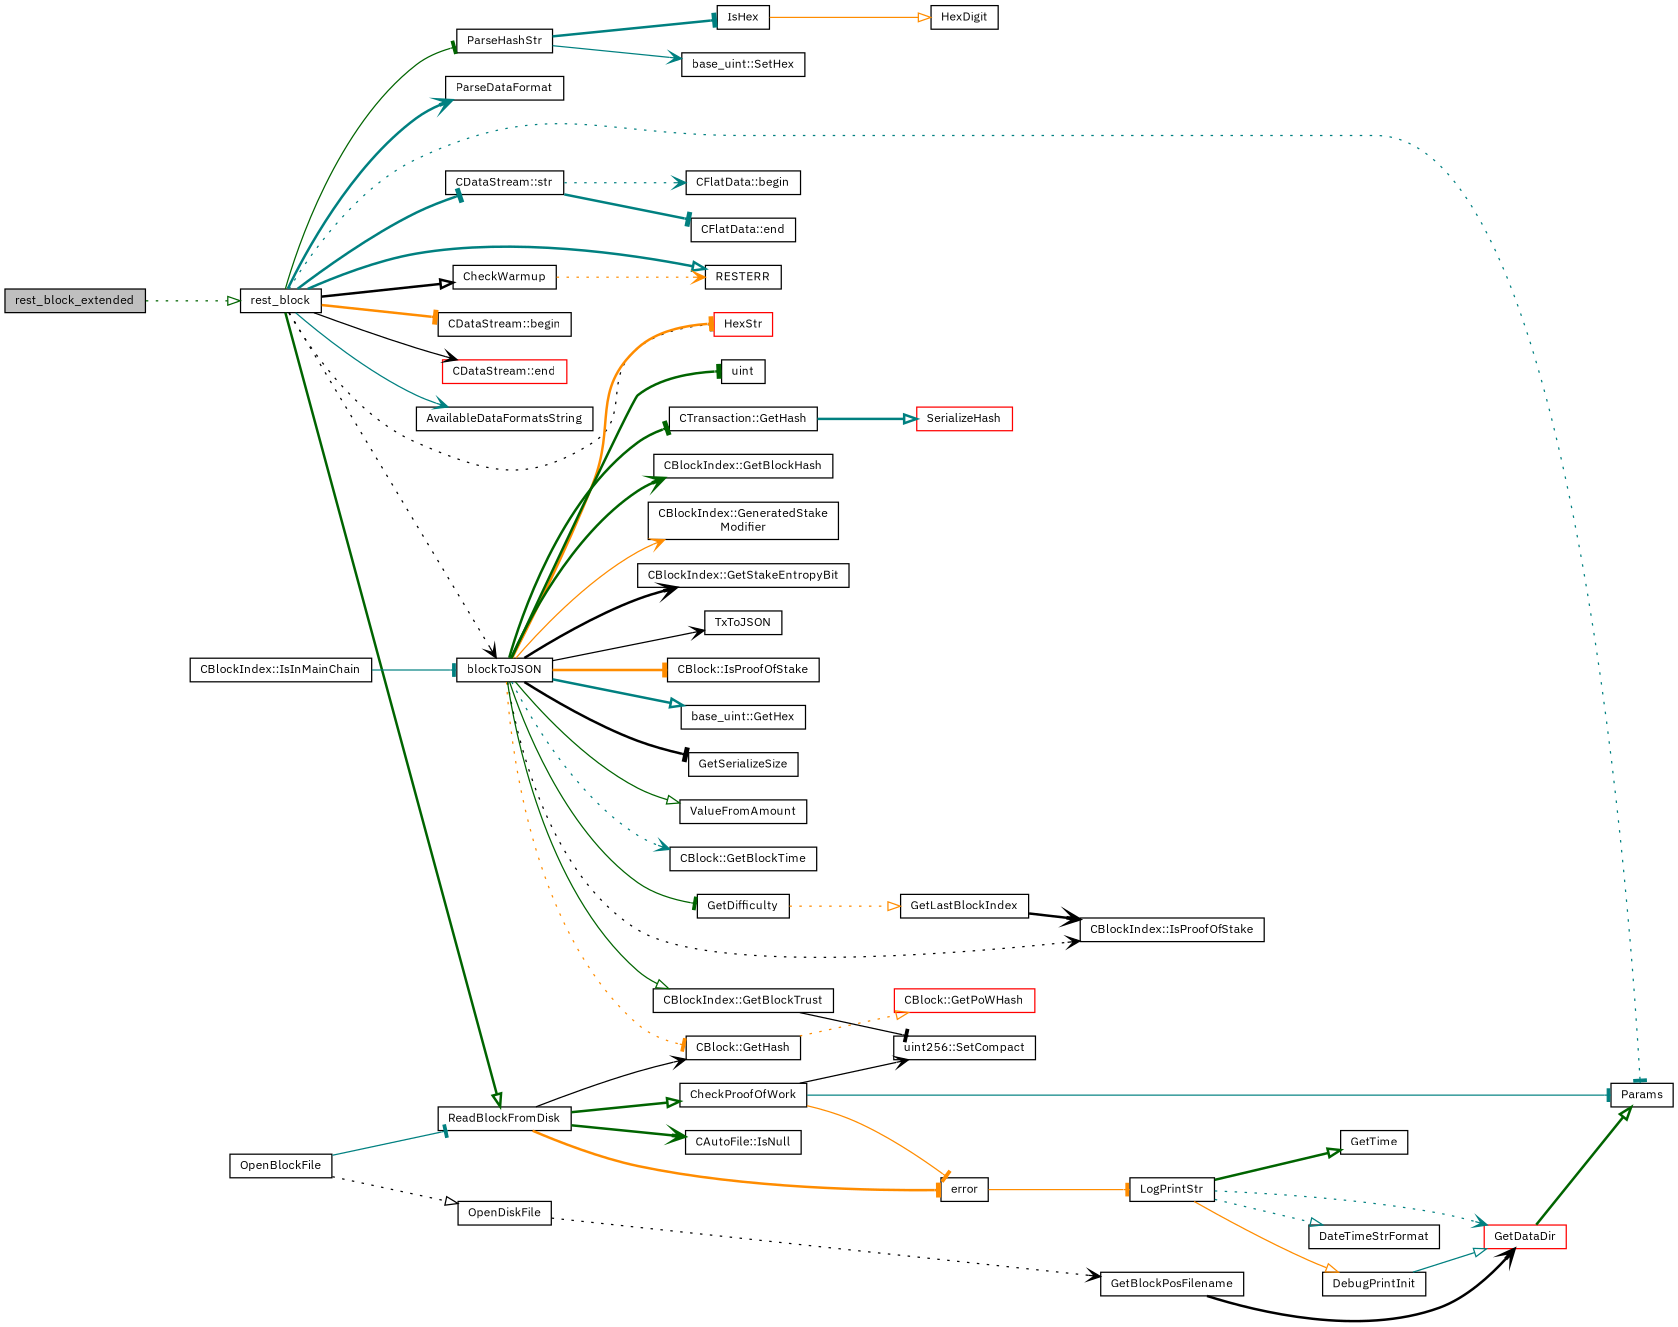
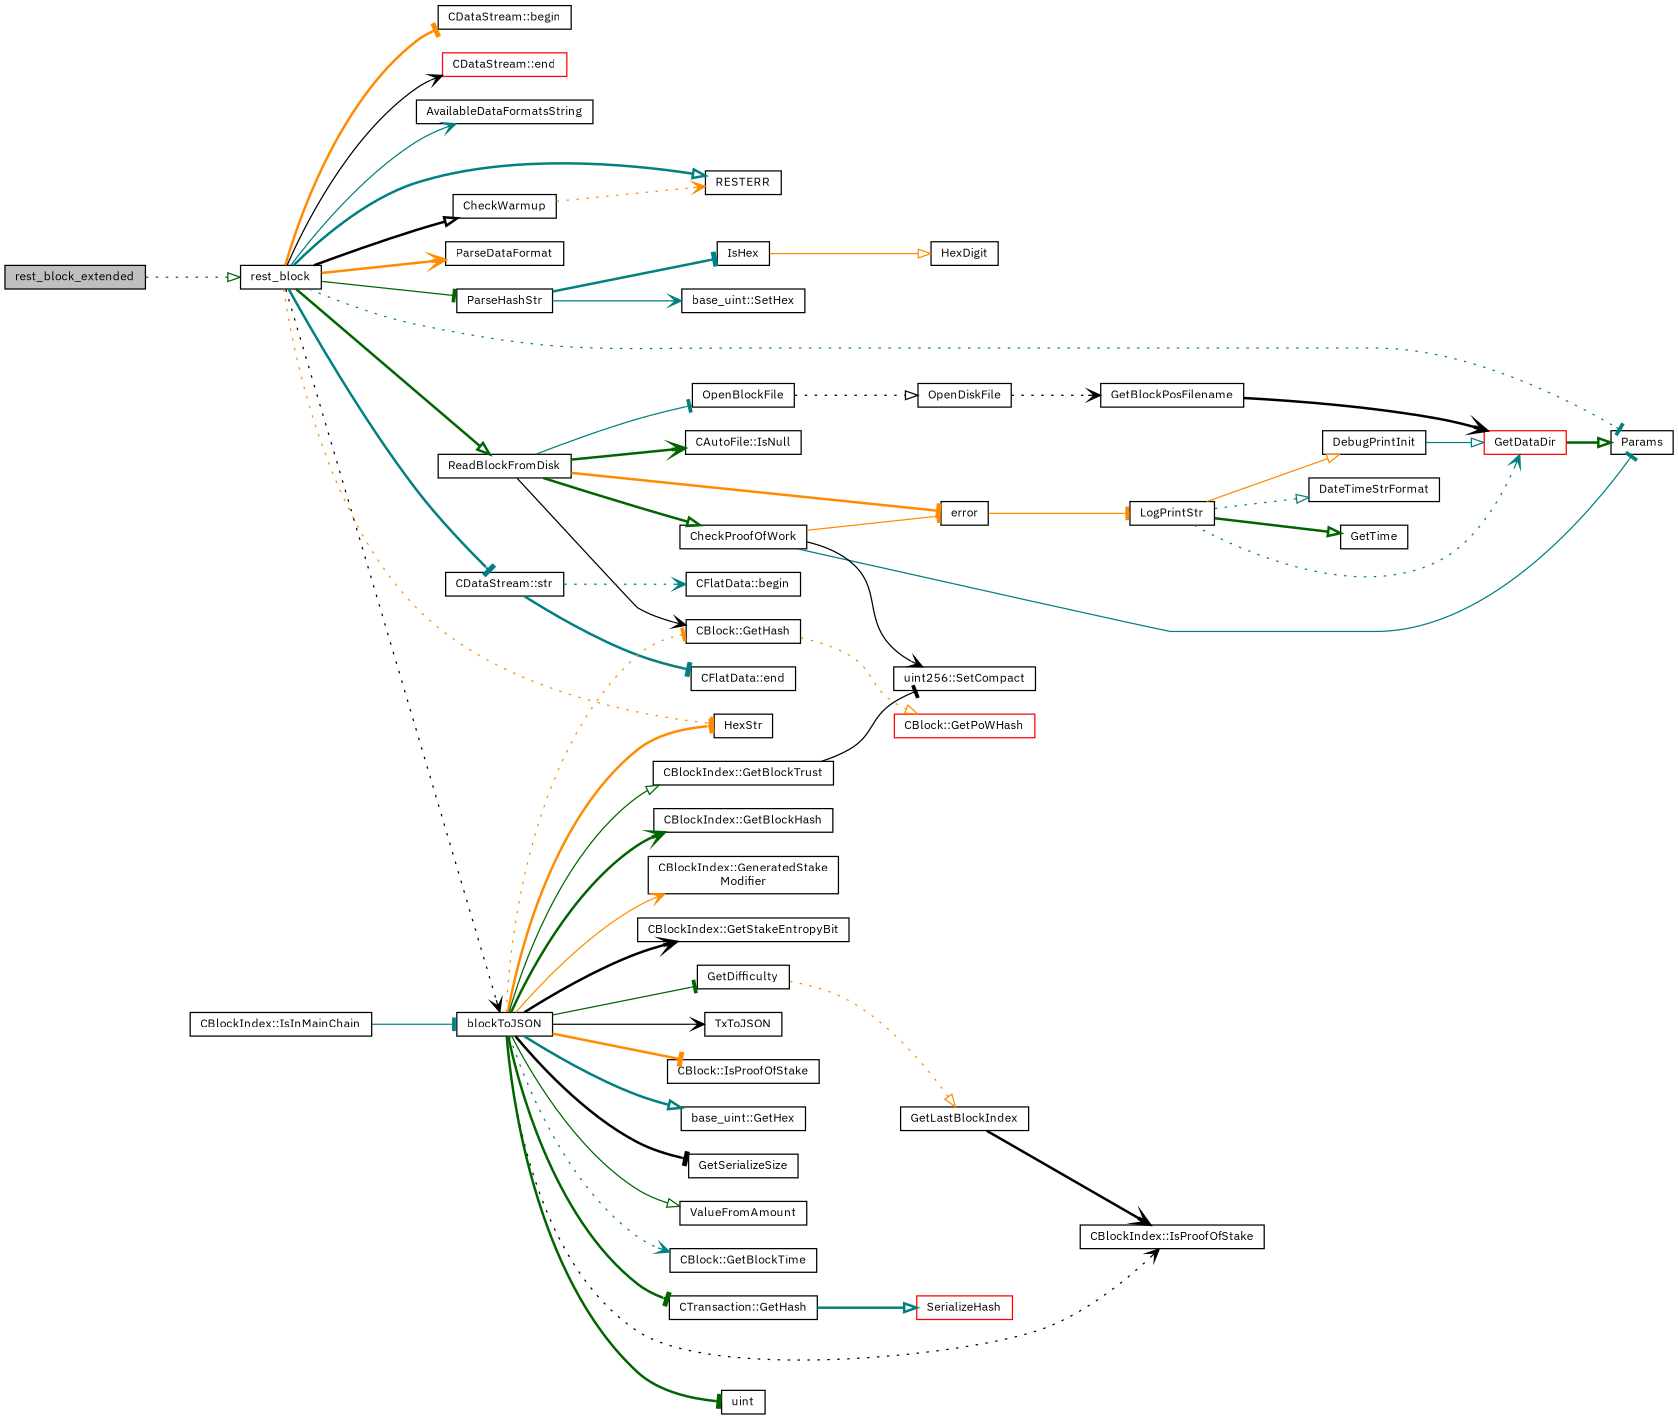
edge "rest_block" -> "ParseDataFormat": color teal -> darkorange
node "HexStr": color red -> black
edge "rest_block" -> "HexStr": color black -> darkorange
edge "OpenBlockFile" -> "ReadBlockFromDisk": reversed
